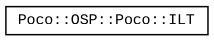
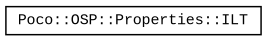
node "Poco::OSP::Poco::ILT": label "Poco::OSP::Poco::ILT" -> "Poco::OSP::Properties::ILT"
